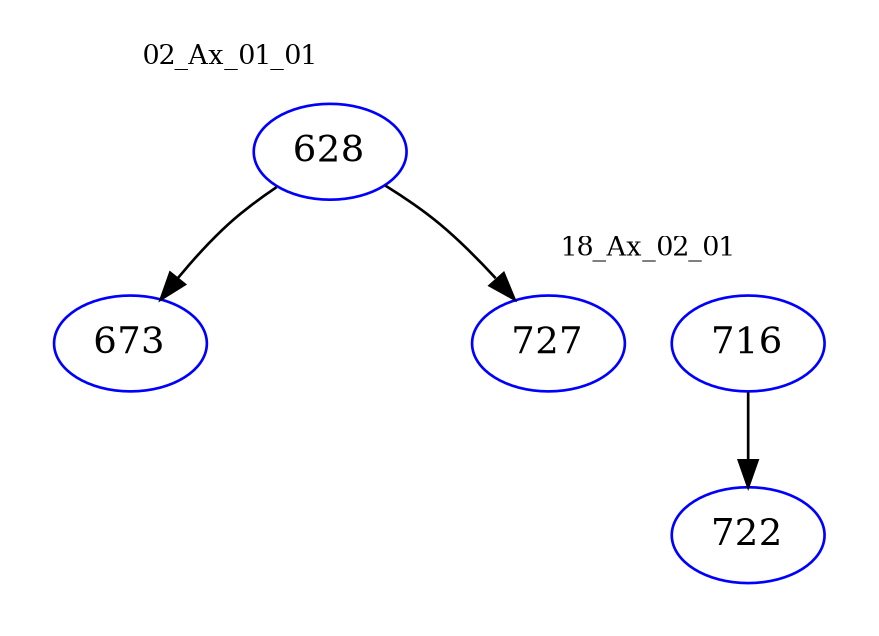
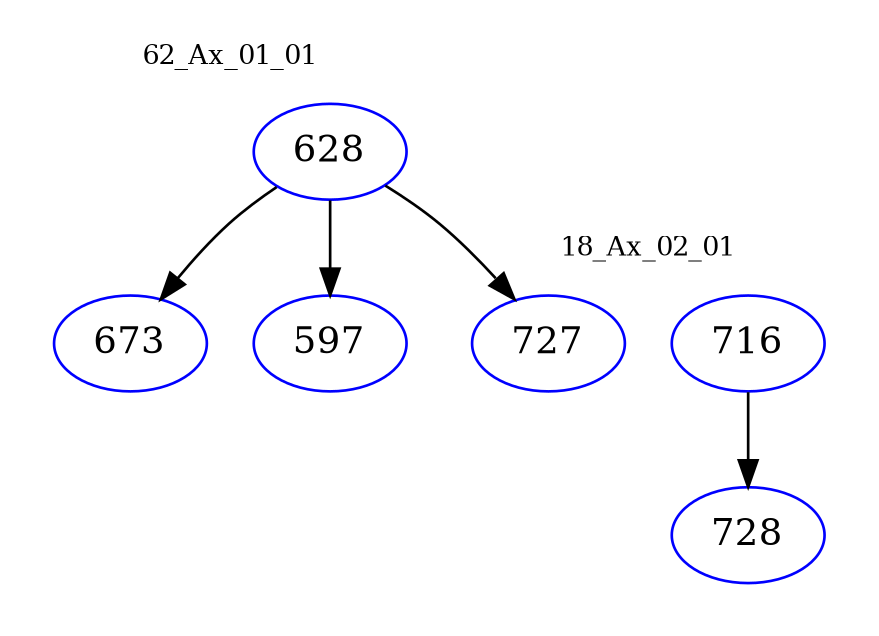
cluster "02_Ax_01_01": label "02_Ax_01_01" -> "62_Ax_01_01"
node "597": added
node "722": label "722" -> "728"
